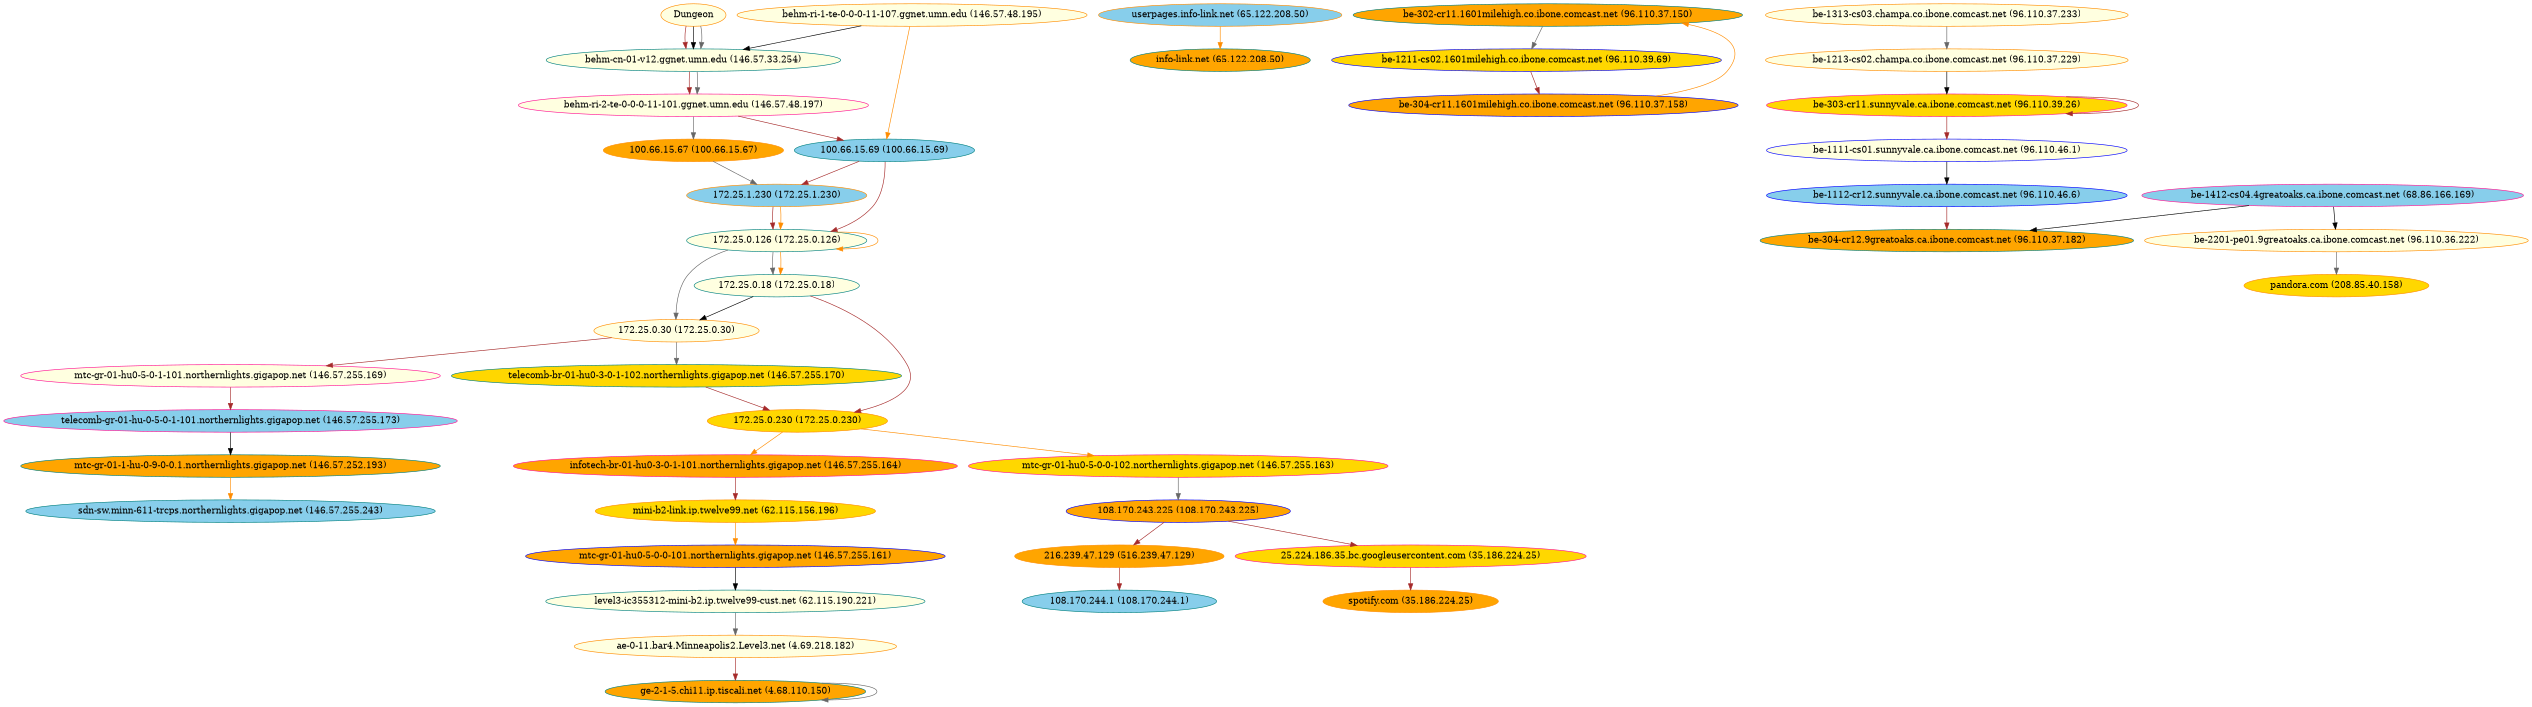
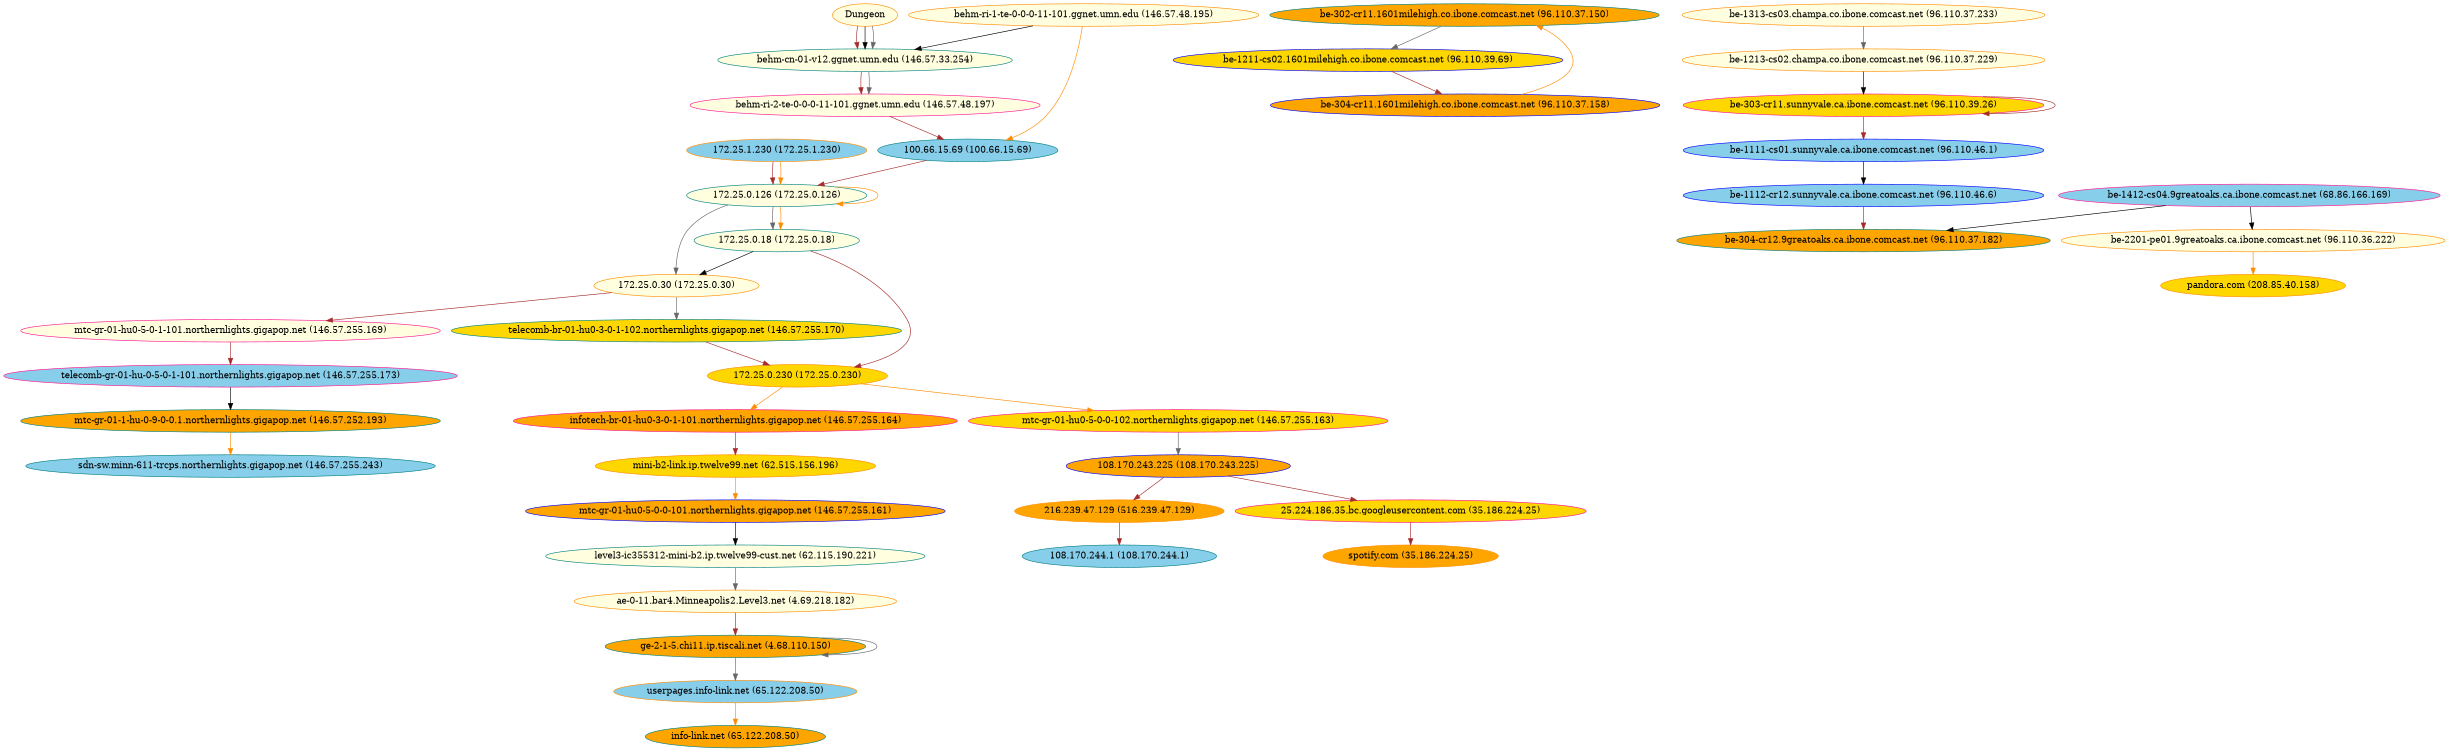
node "behm-ri-1-te-0-0-0-11-107.ggnet.umn.edu (146.57.48.195)": label "behm-ri-1-te-0-0-0-11-107.ggnet.umn.edu (146.57.48.195)" -> "behm-ri-1-te-0-0-0-11-101.ggnet.umn.edu (146.57.48.195)"
node "100.66.15.67 (100.66.15.67)": removed
node "be-1111-cs01.sunnyvale.ca.ibone.comcast.net (96.110.46.1)": fillcolor lightyellow -> skyblue
edge "100.66.15.69 (100.66.15.69)" -> "172.25.1.230 (172.25.1.230)": removed
node "be-1412-cs04.4greatoaks.ca.ibone.comcast.net (68.86.166.169)": label "be-1412-cs04.4greatoaks.ca.ibone.comcast.net (68.86.166.169)" -> "be-1412-cs04.9greatoaks.ca.ibone.comcast.net (68.86.166.169)"
edge "be-2201-pe01.9greatoaks.ca.ibone.comcast.net (96.110.36.222)" -> "pandora.com (208.85.40.158)": color gray40 -> darkorange
node "mini-b2-link.ip.twelve99.net (62.115.156.196)": label "mini-b2-link.ip.twelve99.net (62.115.156.196)" -> "mini-b2-link.ip.twelve99.net (62.515.156.196)"
edge "ge-2-1-5.chi11.ip.tiscali.net (4.68.110.150)" -> "userpages.info-link.net (65.122.208.50)": added
